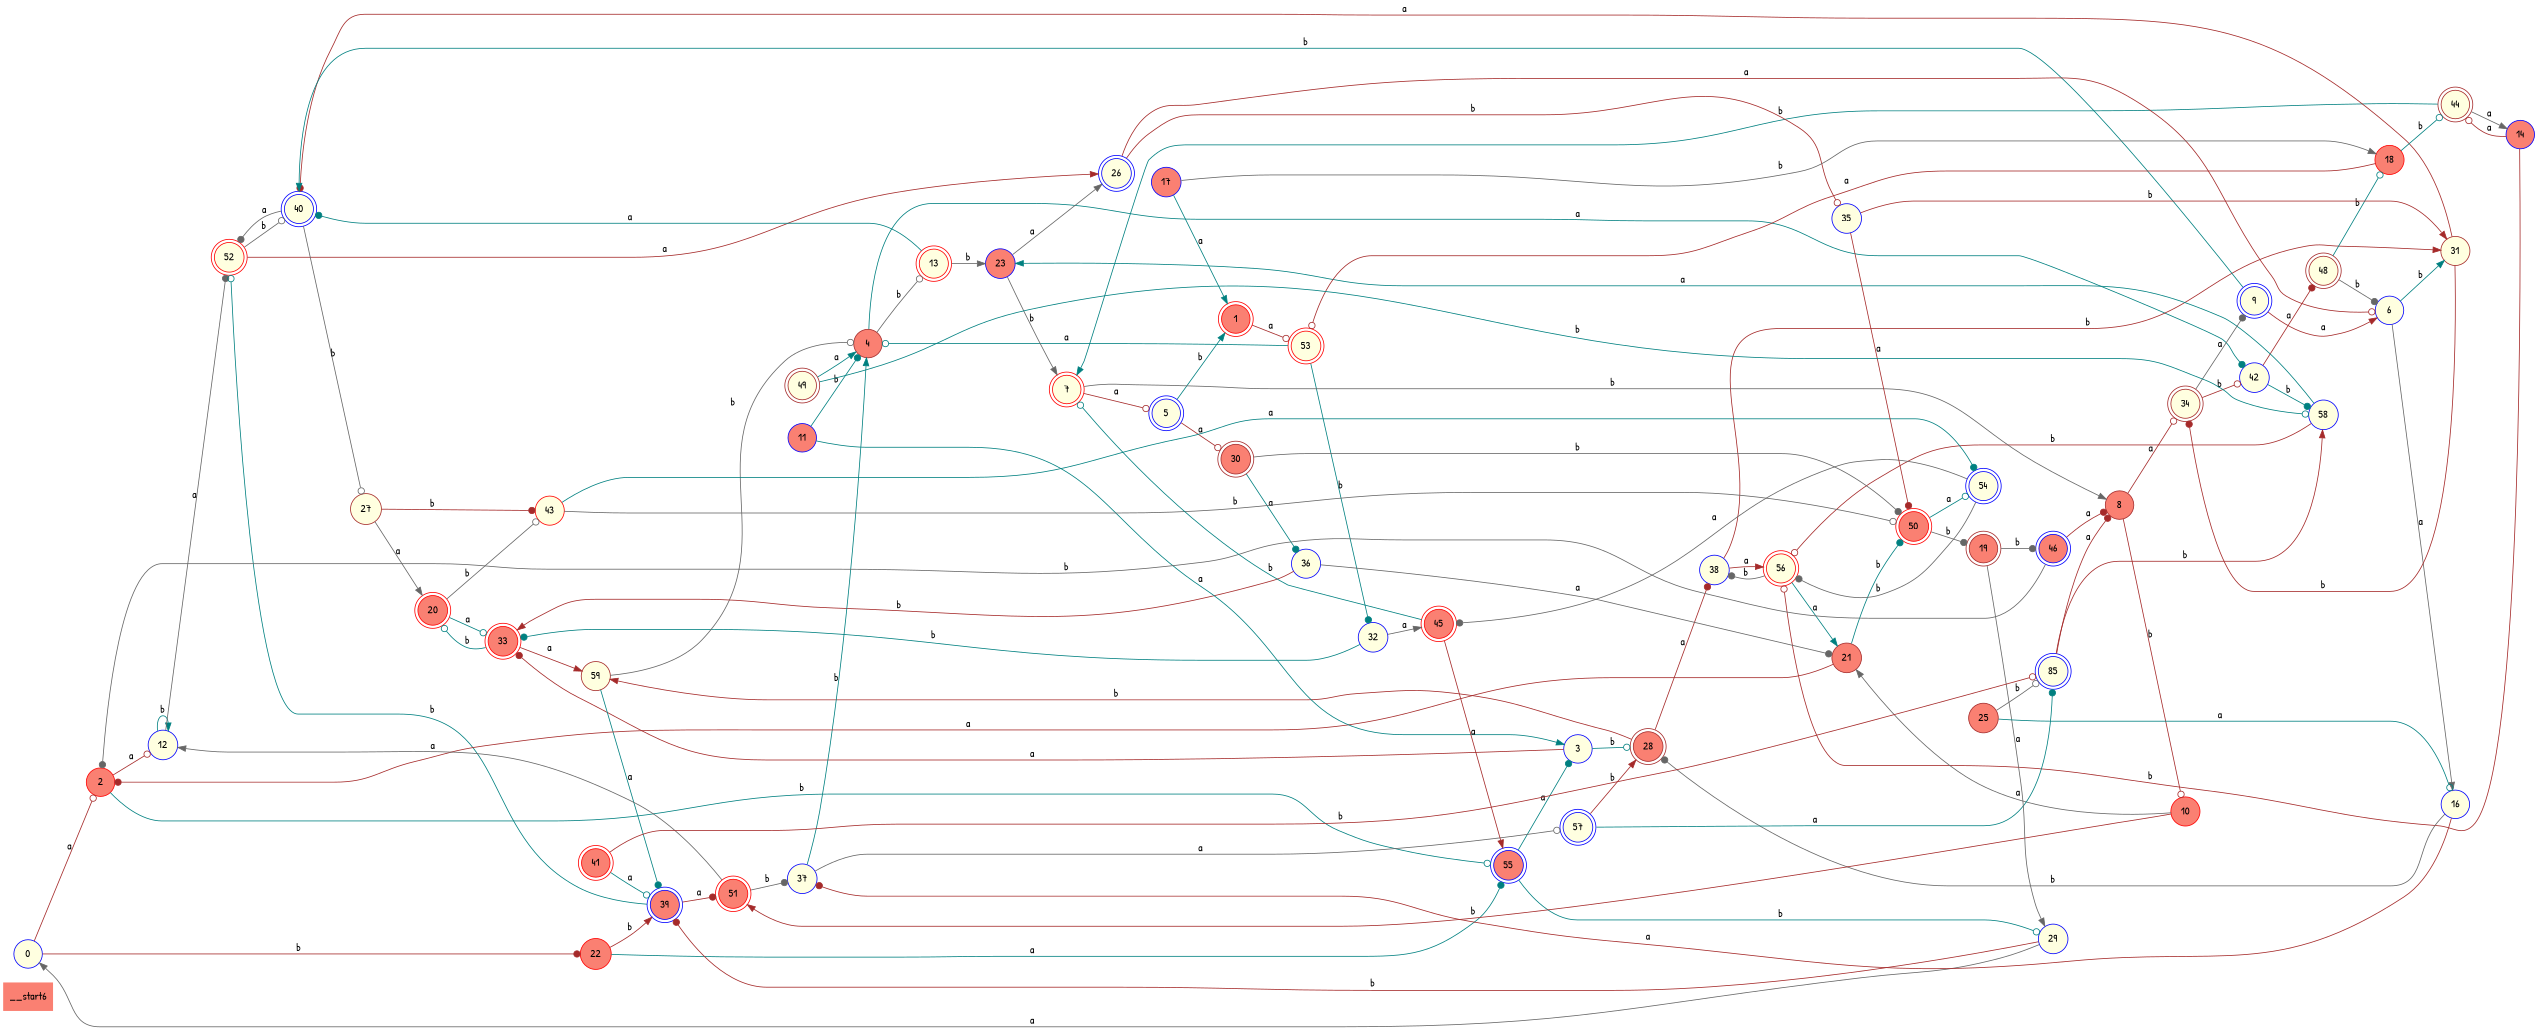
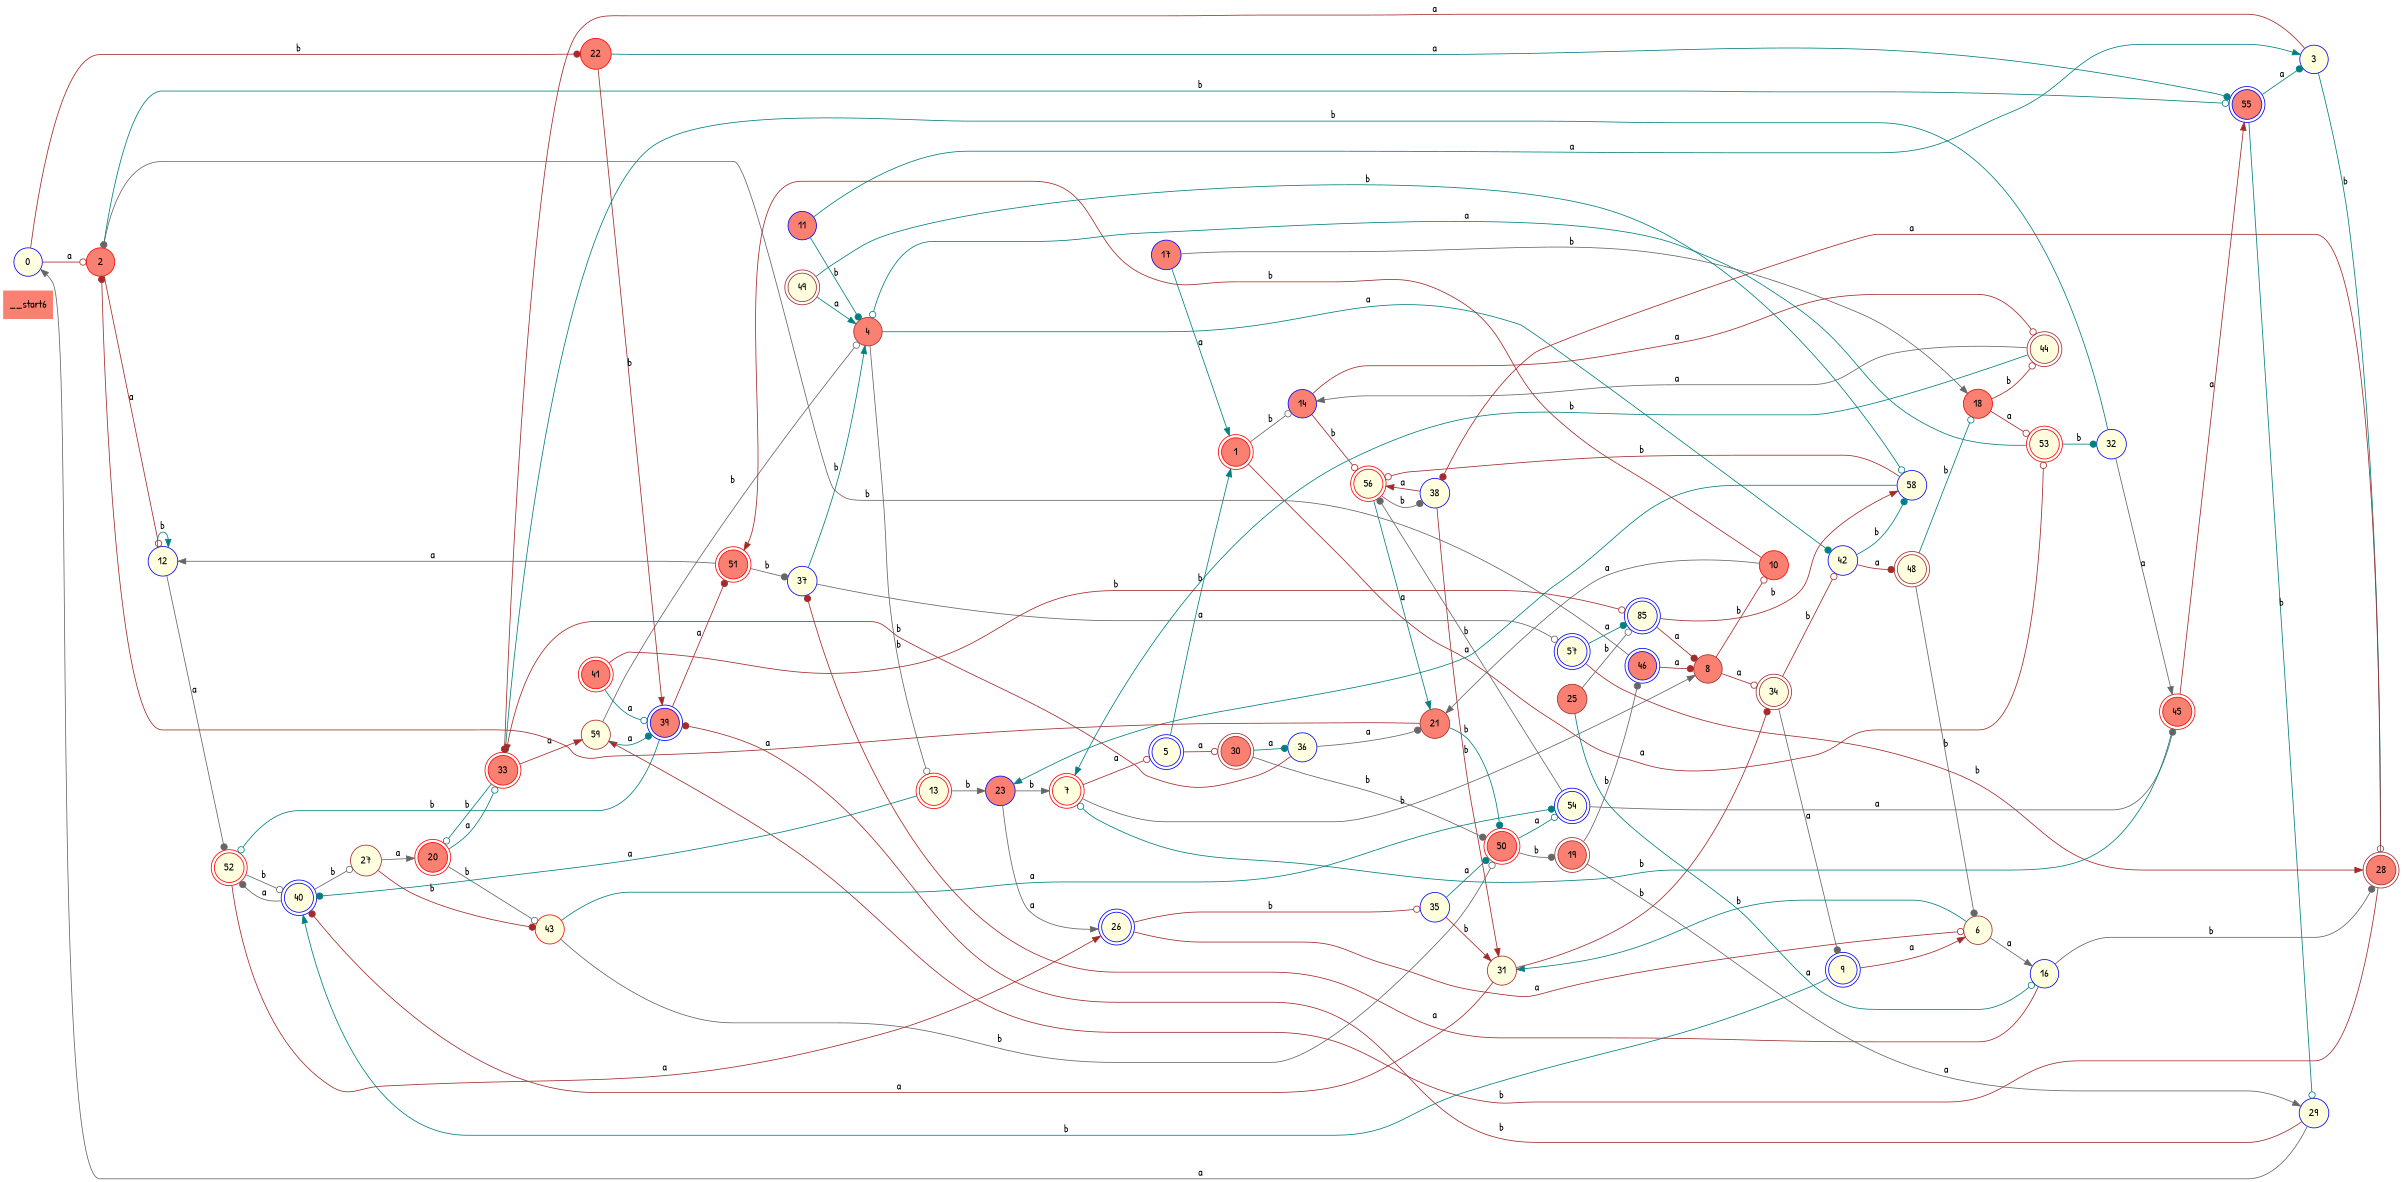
edge "18" -> "44": color teal -> brown
node "6": color blue -> brown
edge "35" -> "50": color brown -> teal
edge "1" -> "14": added, label "b"
